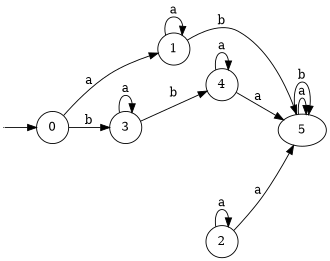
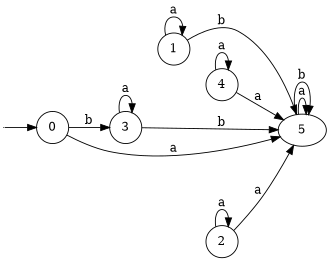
edge "0" -> "1": now "0" -> "5"
edge "3" -> "4": now "3" -> "5"
